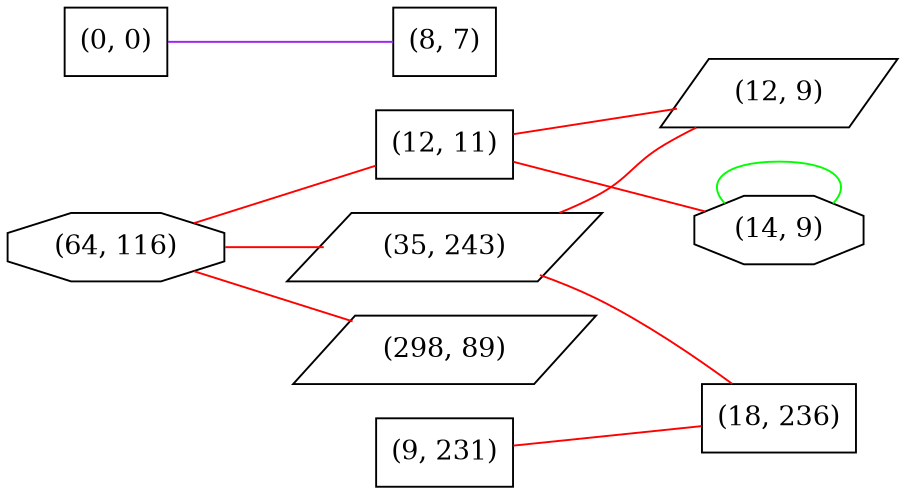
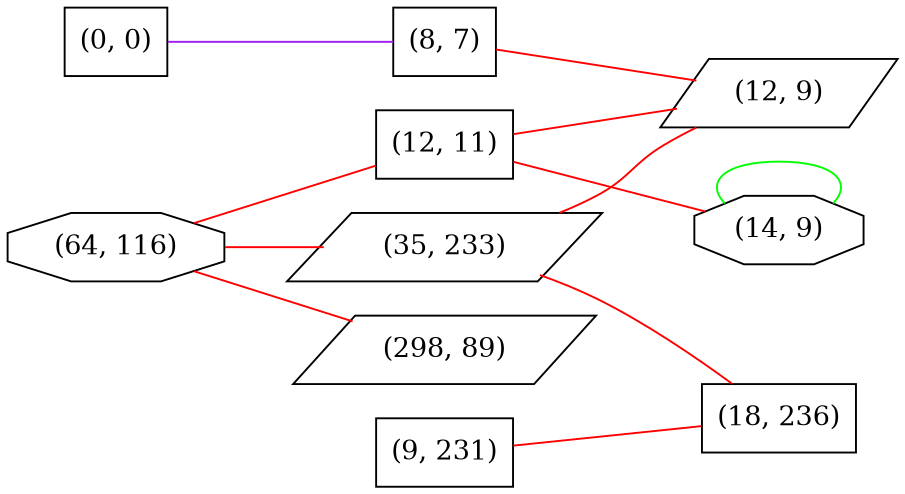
edge "(8, 7)" -- "(12, 9)": added
node "(35, 243)": label "(35, 243)" -> "(35, 233)"
